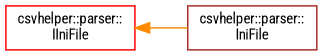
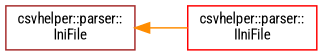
edge "csvhelper::parser:: IniFile" -> "csvhelper::parser:: IIniFile": reversed
